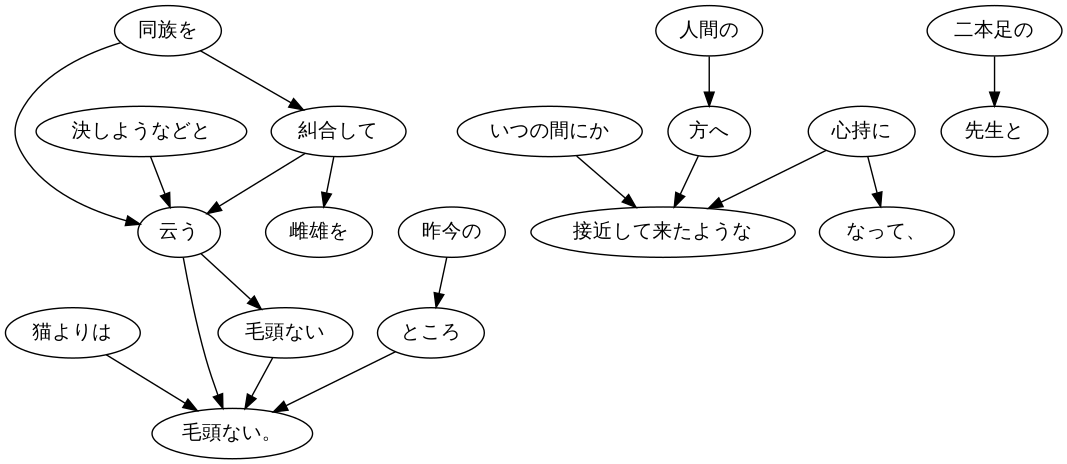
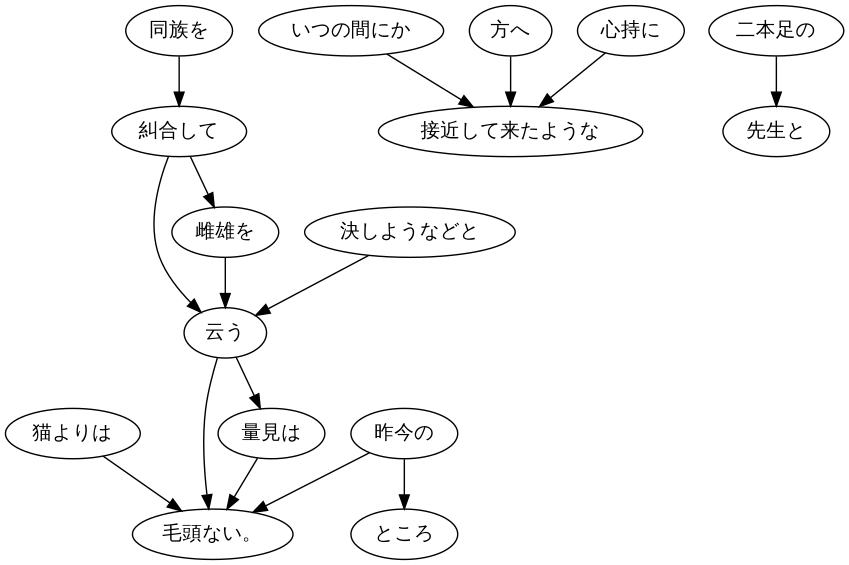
node "人間の": removed
edge "同族を" -> "云う": now "雌雄を" -> "云う"
node "なって、": removed
node "毛頭ない": label "毛頭ない" -> "量見は"
edge "ところ" -> "毛頭ない。": now "昨今の" -> "毛頭ない。"
